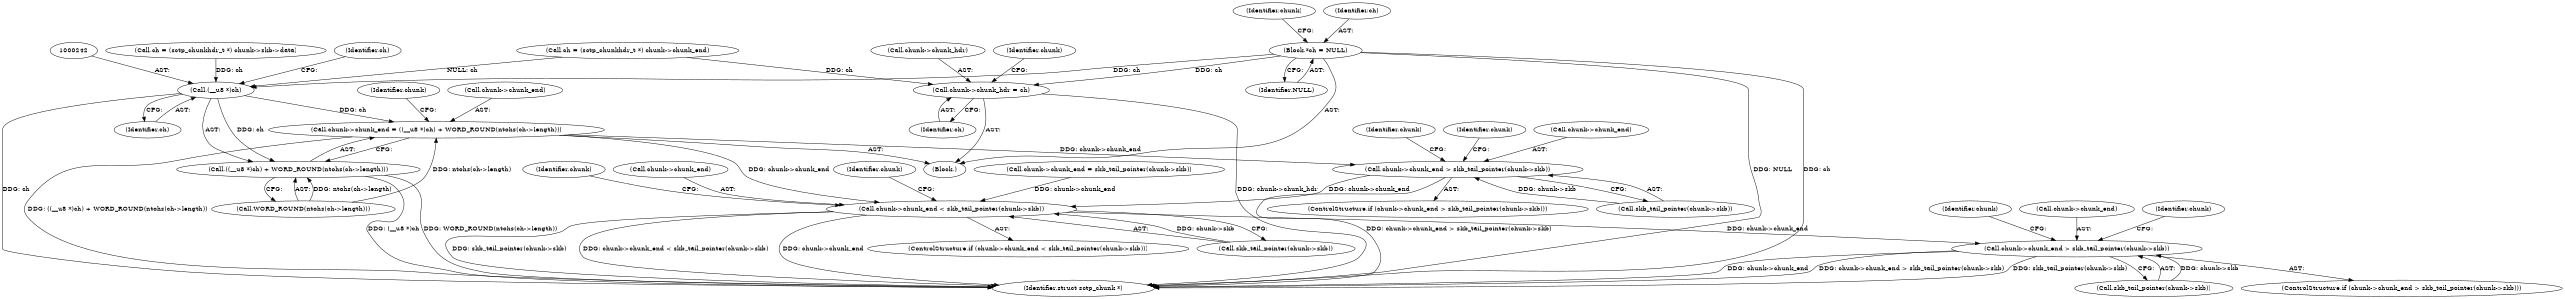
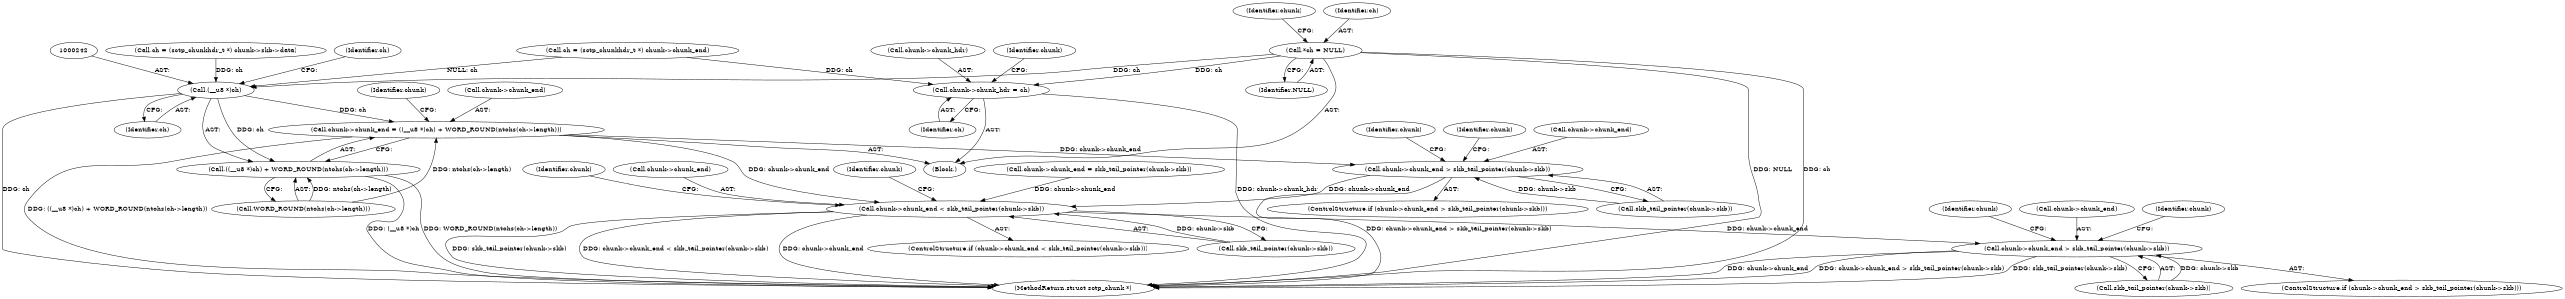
node "(Block,*ch = NULL)": label "(Block,*ch = NULL)" -> "(Call,*ch = NULL)"
node "(Identifier,struct sctp_chunk *)": label "(Identifier,struct sctp_chunk *)" -> "(MethodReturn,struct sctp_chunk *)"
